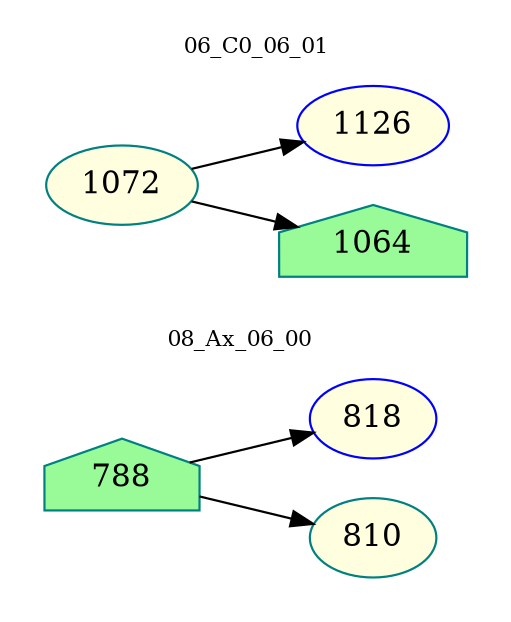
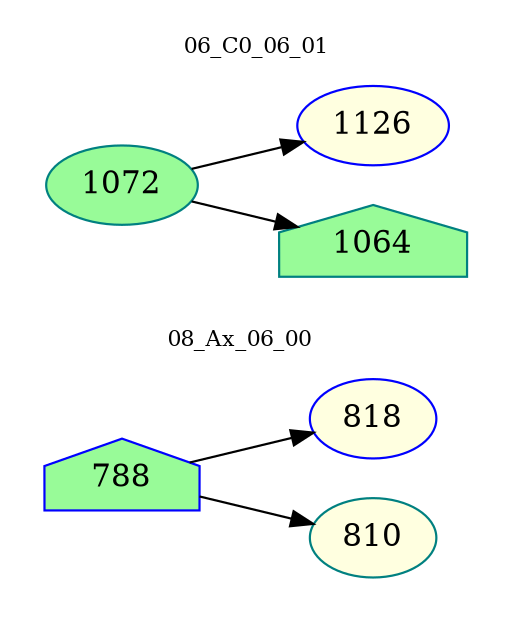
node "1072": fillcolor lightyellow -> palegreen
node "788": color teal -> blue
